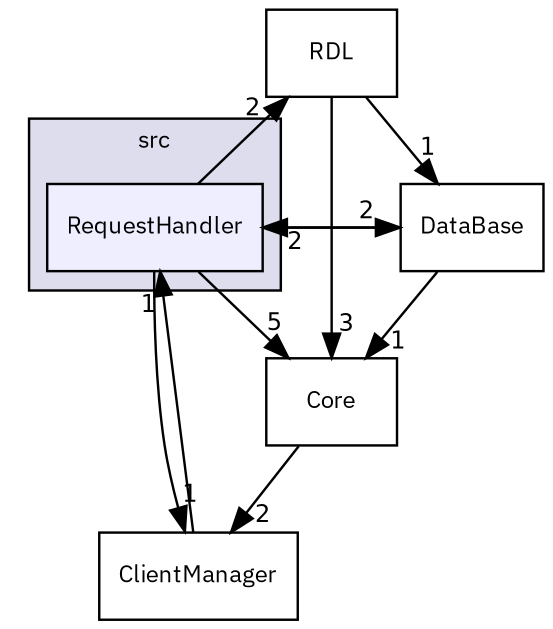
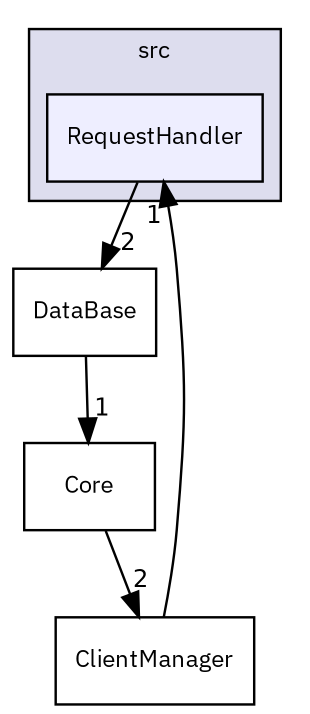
node "RDL": removed
edge "DataBase" -> "RequestHandler": removed
edge "RequestHandler" -> "Core": removed
edge "RequestHandler" -> "ClientManager": removed
